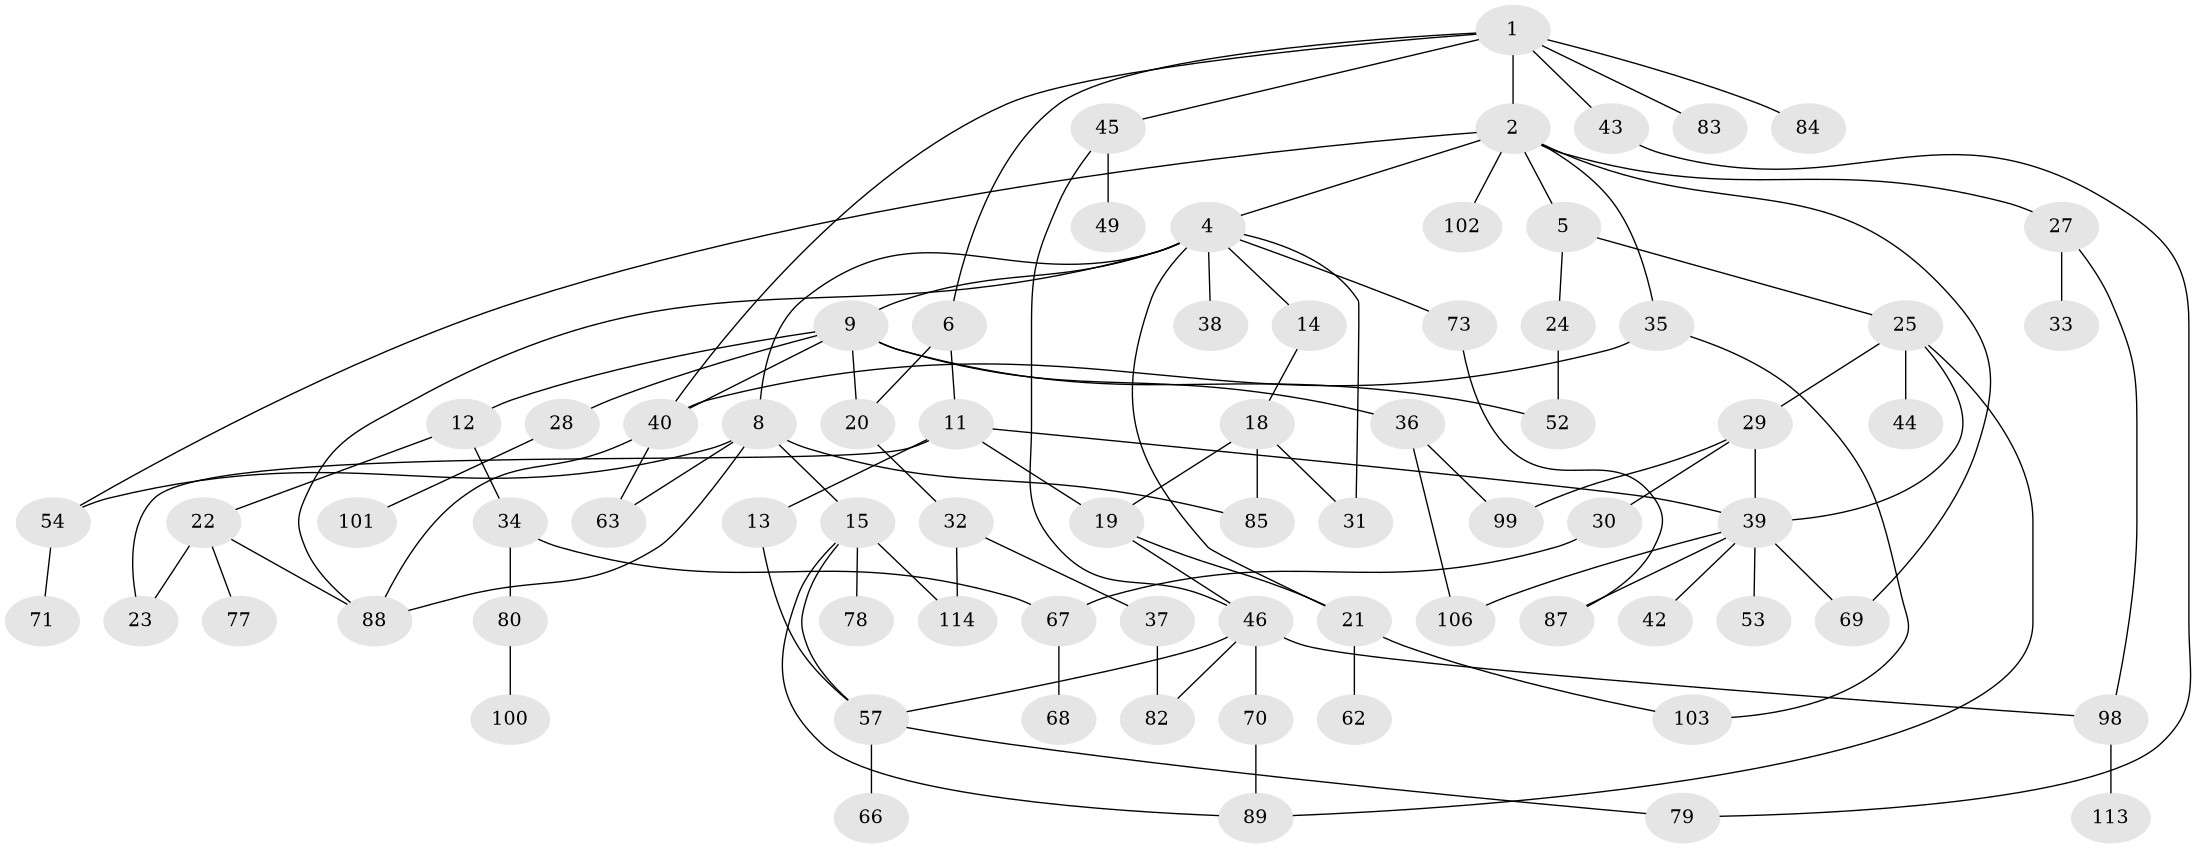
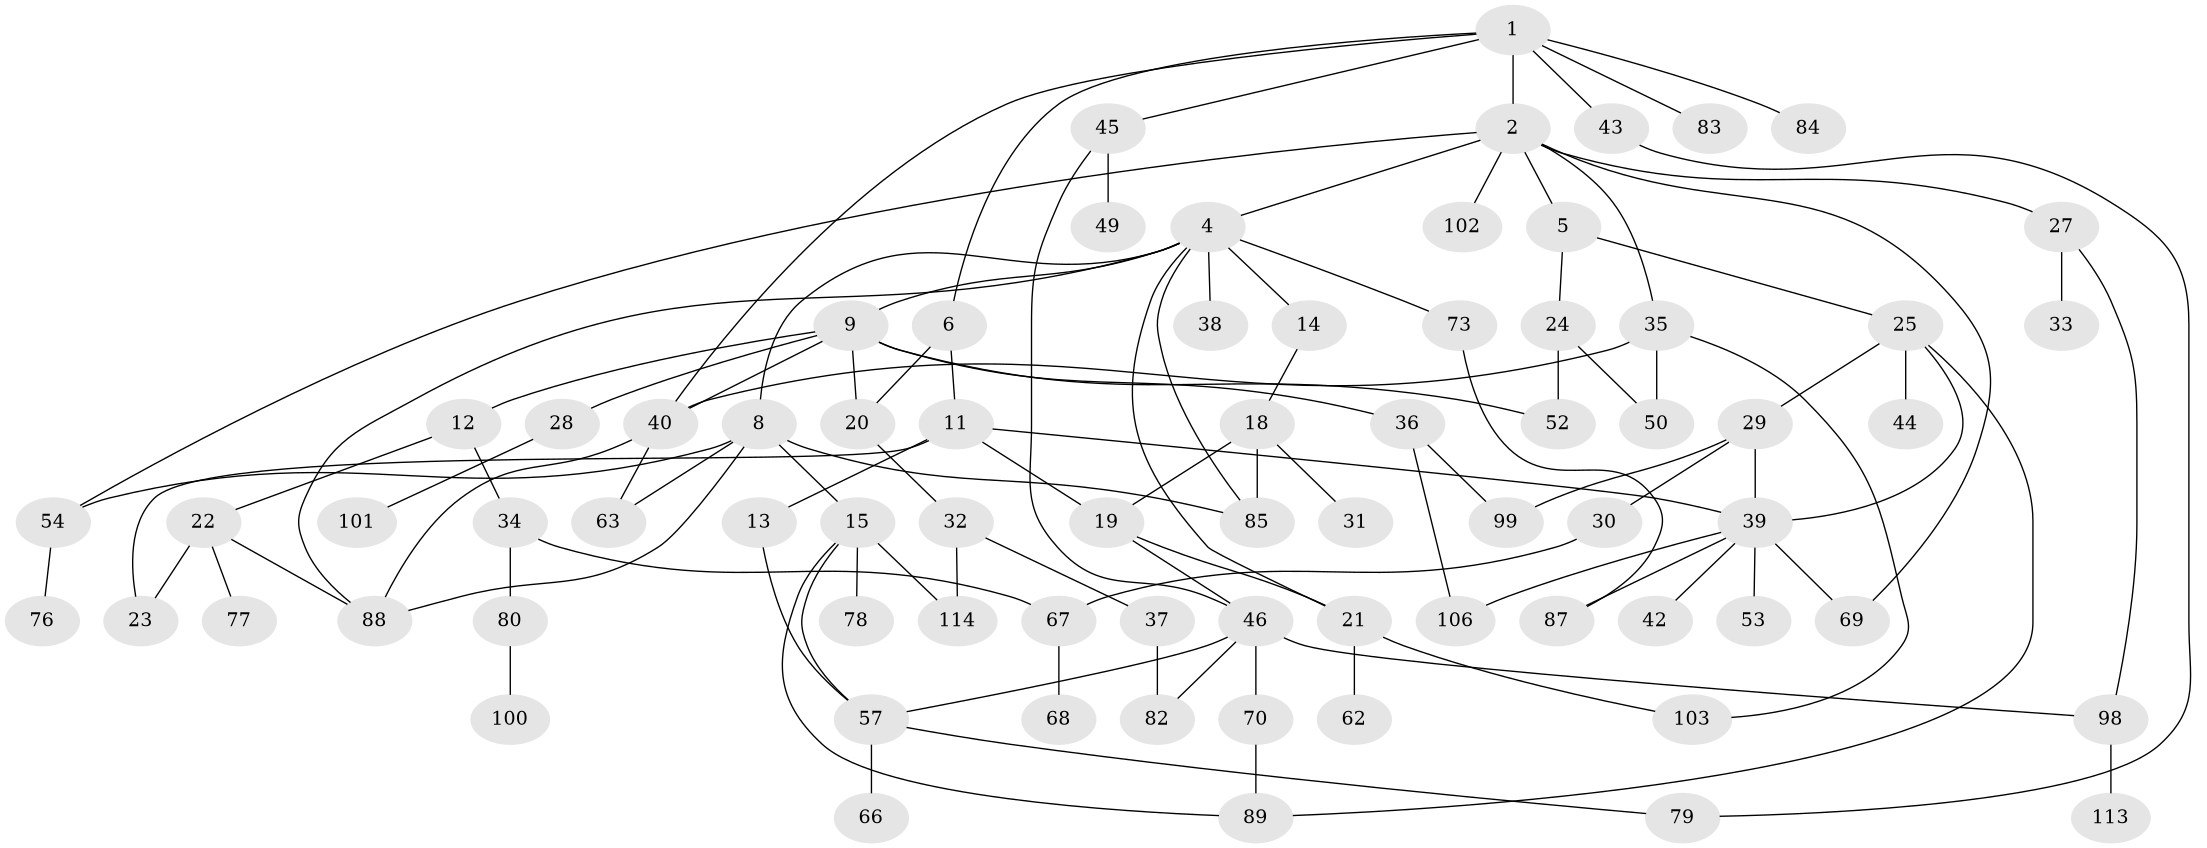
edge "4" -- "31": now "4" -- "85"
node "50": added
node "71": label "71" -> "76"
